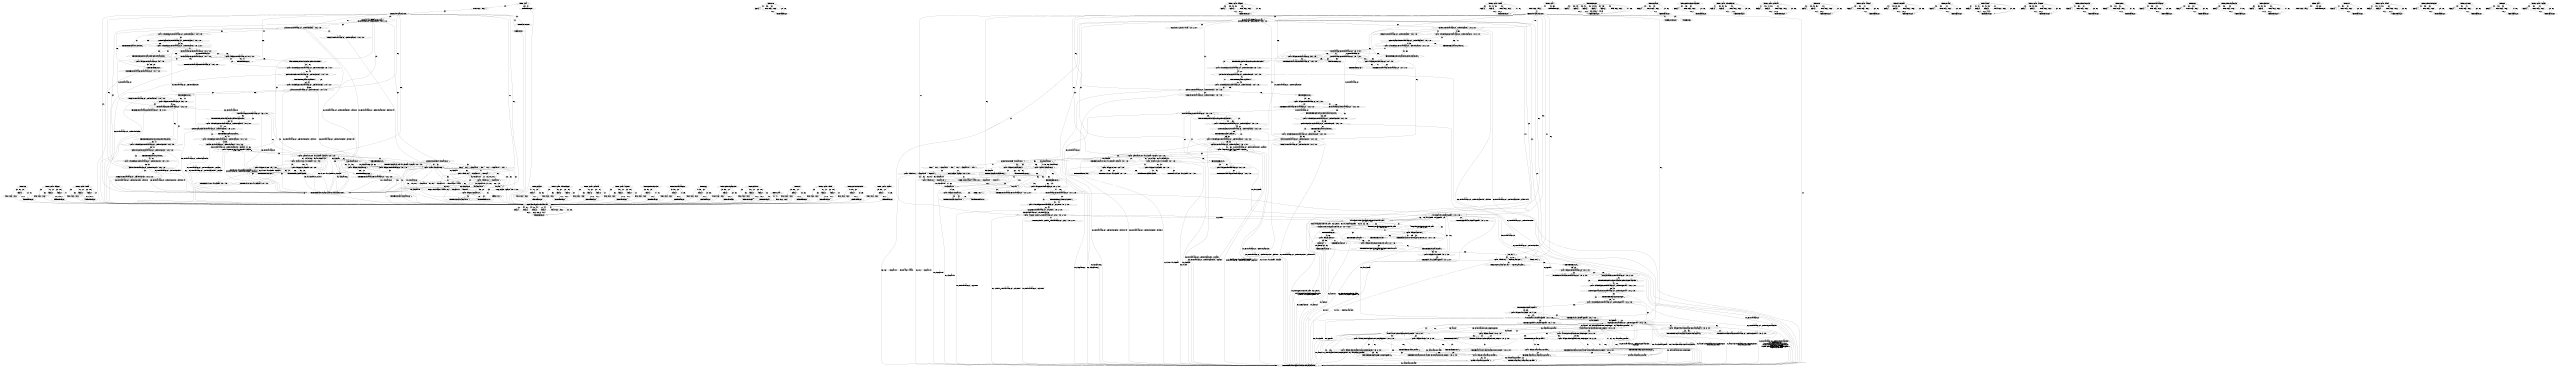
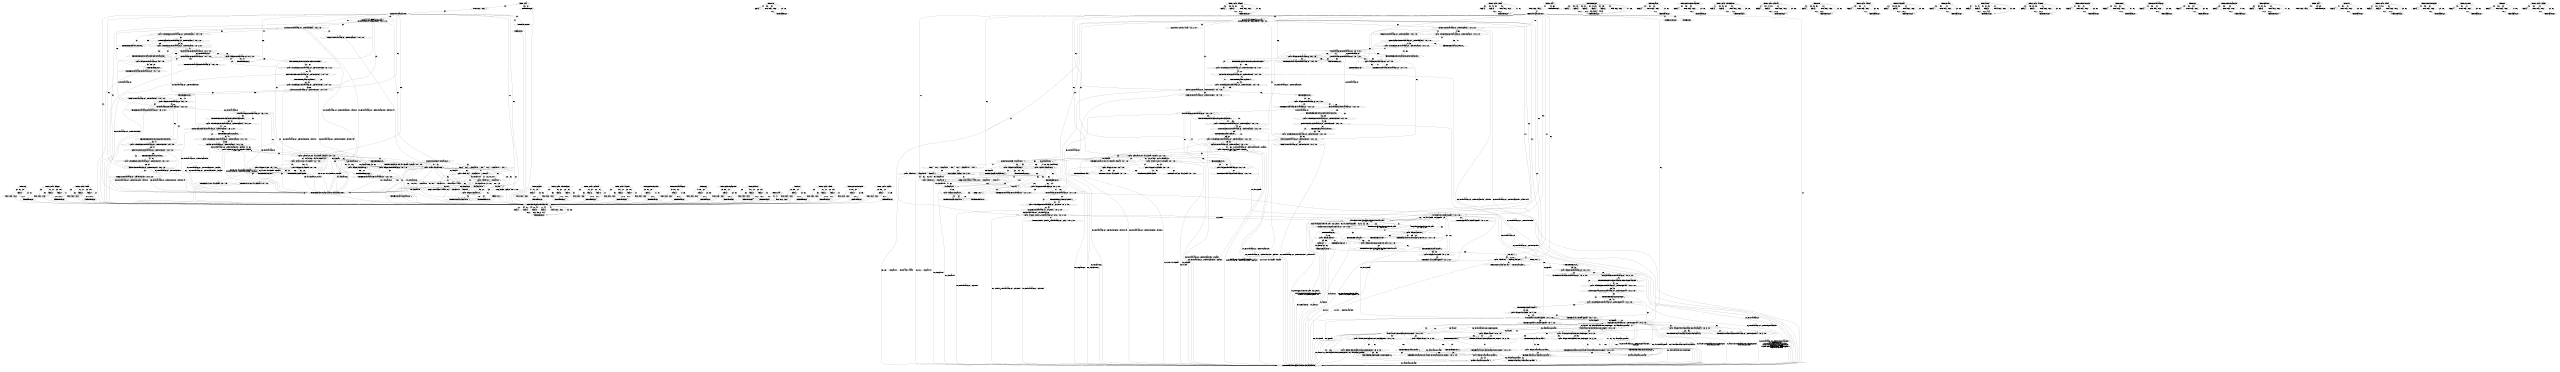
edge "<(<operator>.fieldAccess,base::Bind)<SUB>28</SUB>>" -> "(FIELD_IDENTIFIER,OnRegisterAgentError,OnRegisterAgentError)": removed, label "CFG:"
